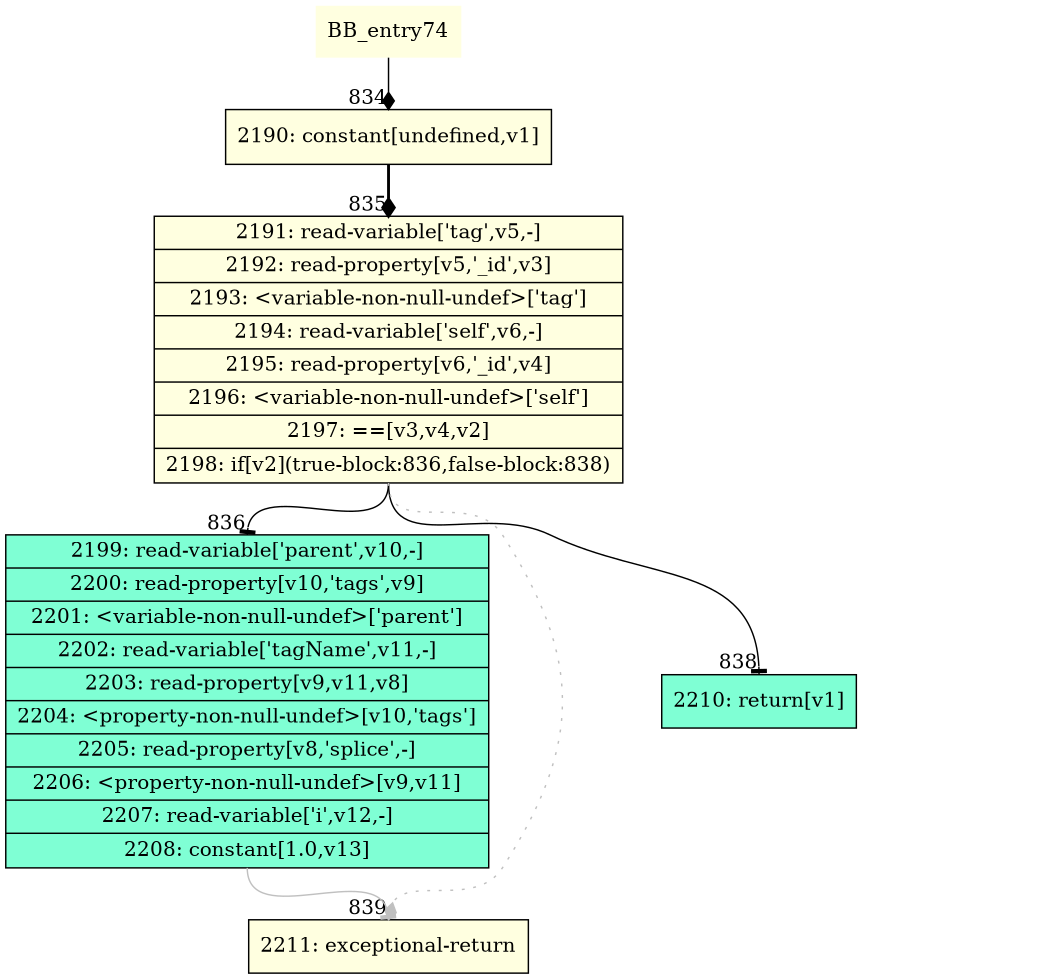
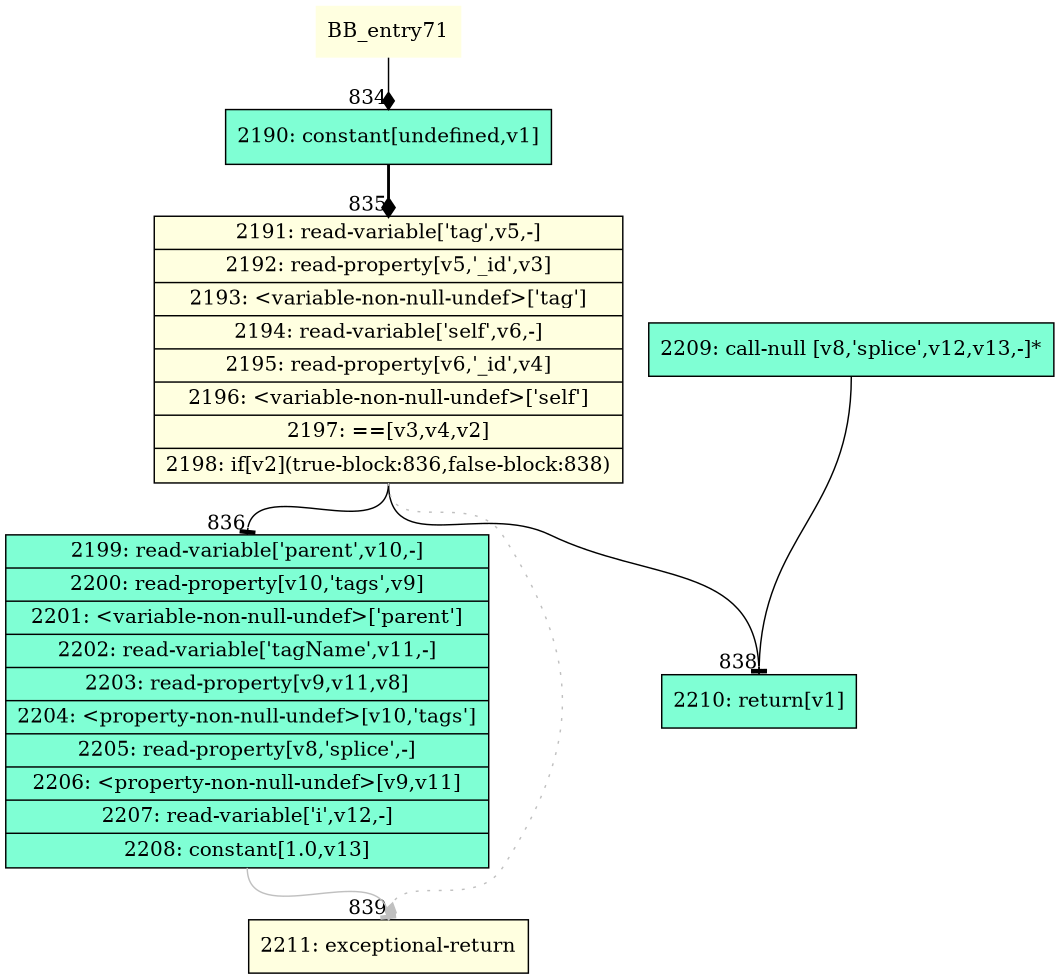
node "BB_entry74": label "BB_entry74" -> "BB_entry71"
node "2190: constant[undefined,v1]": fillcolor lightyellow -> aquamarine
node "2209: call-null [v8,'splice',v12,v13,-]*": added
